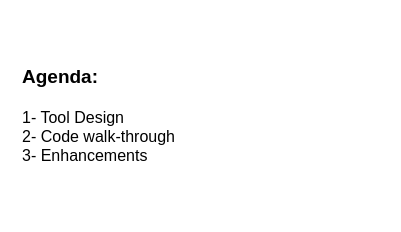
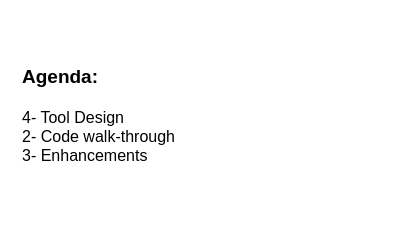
node "Agenda:1- Tool Design2- Code walk-through3- Enhancements": label "Agenda:1- Tool Design2- Code walk-through3- Enhancements" -> "Agenda:4- Tool Design2- Code walk-through3- Enhancements"
